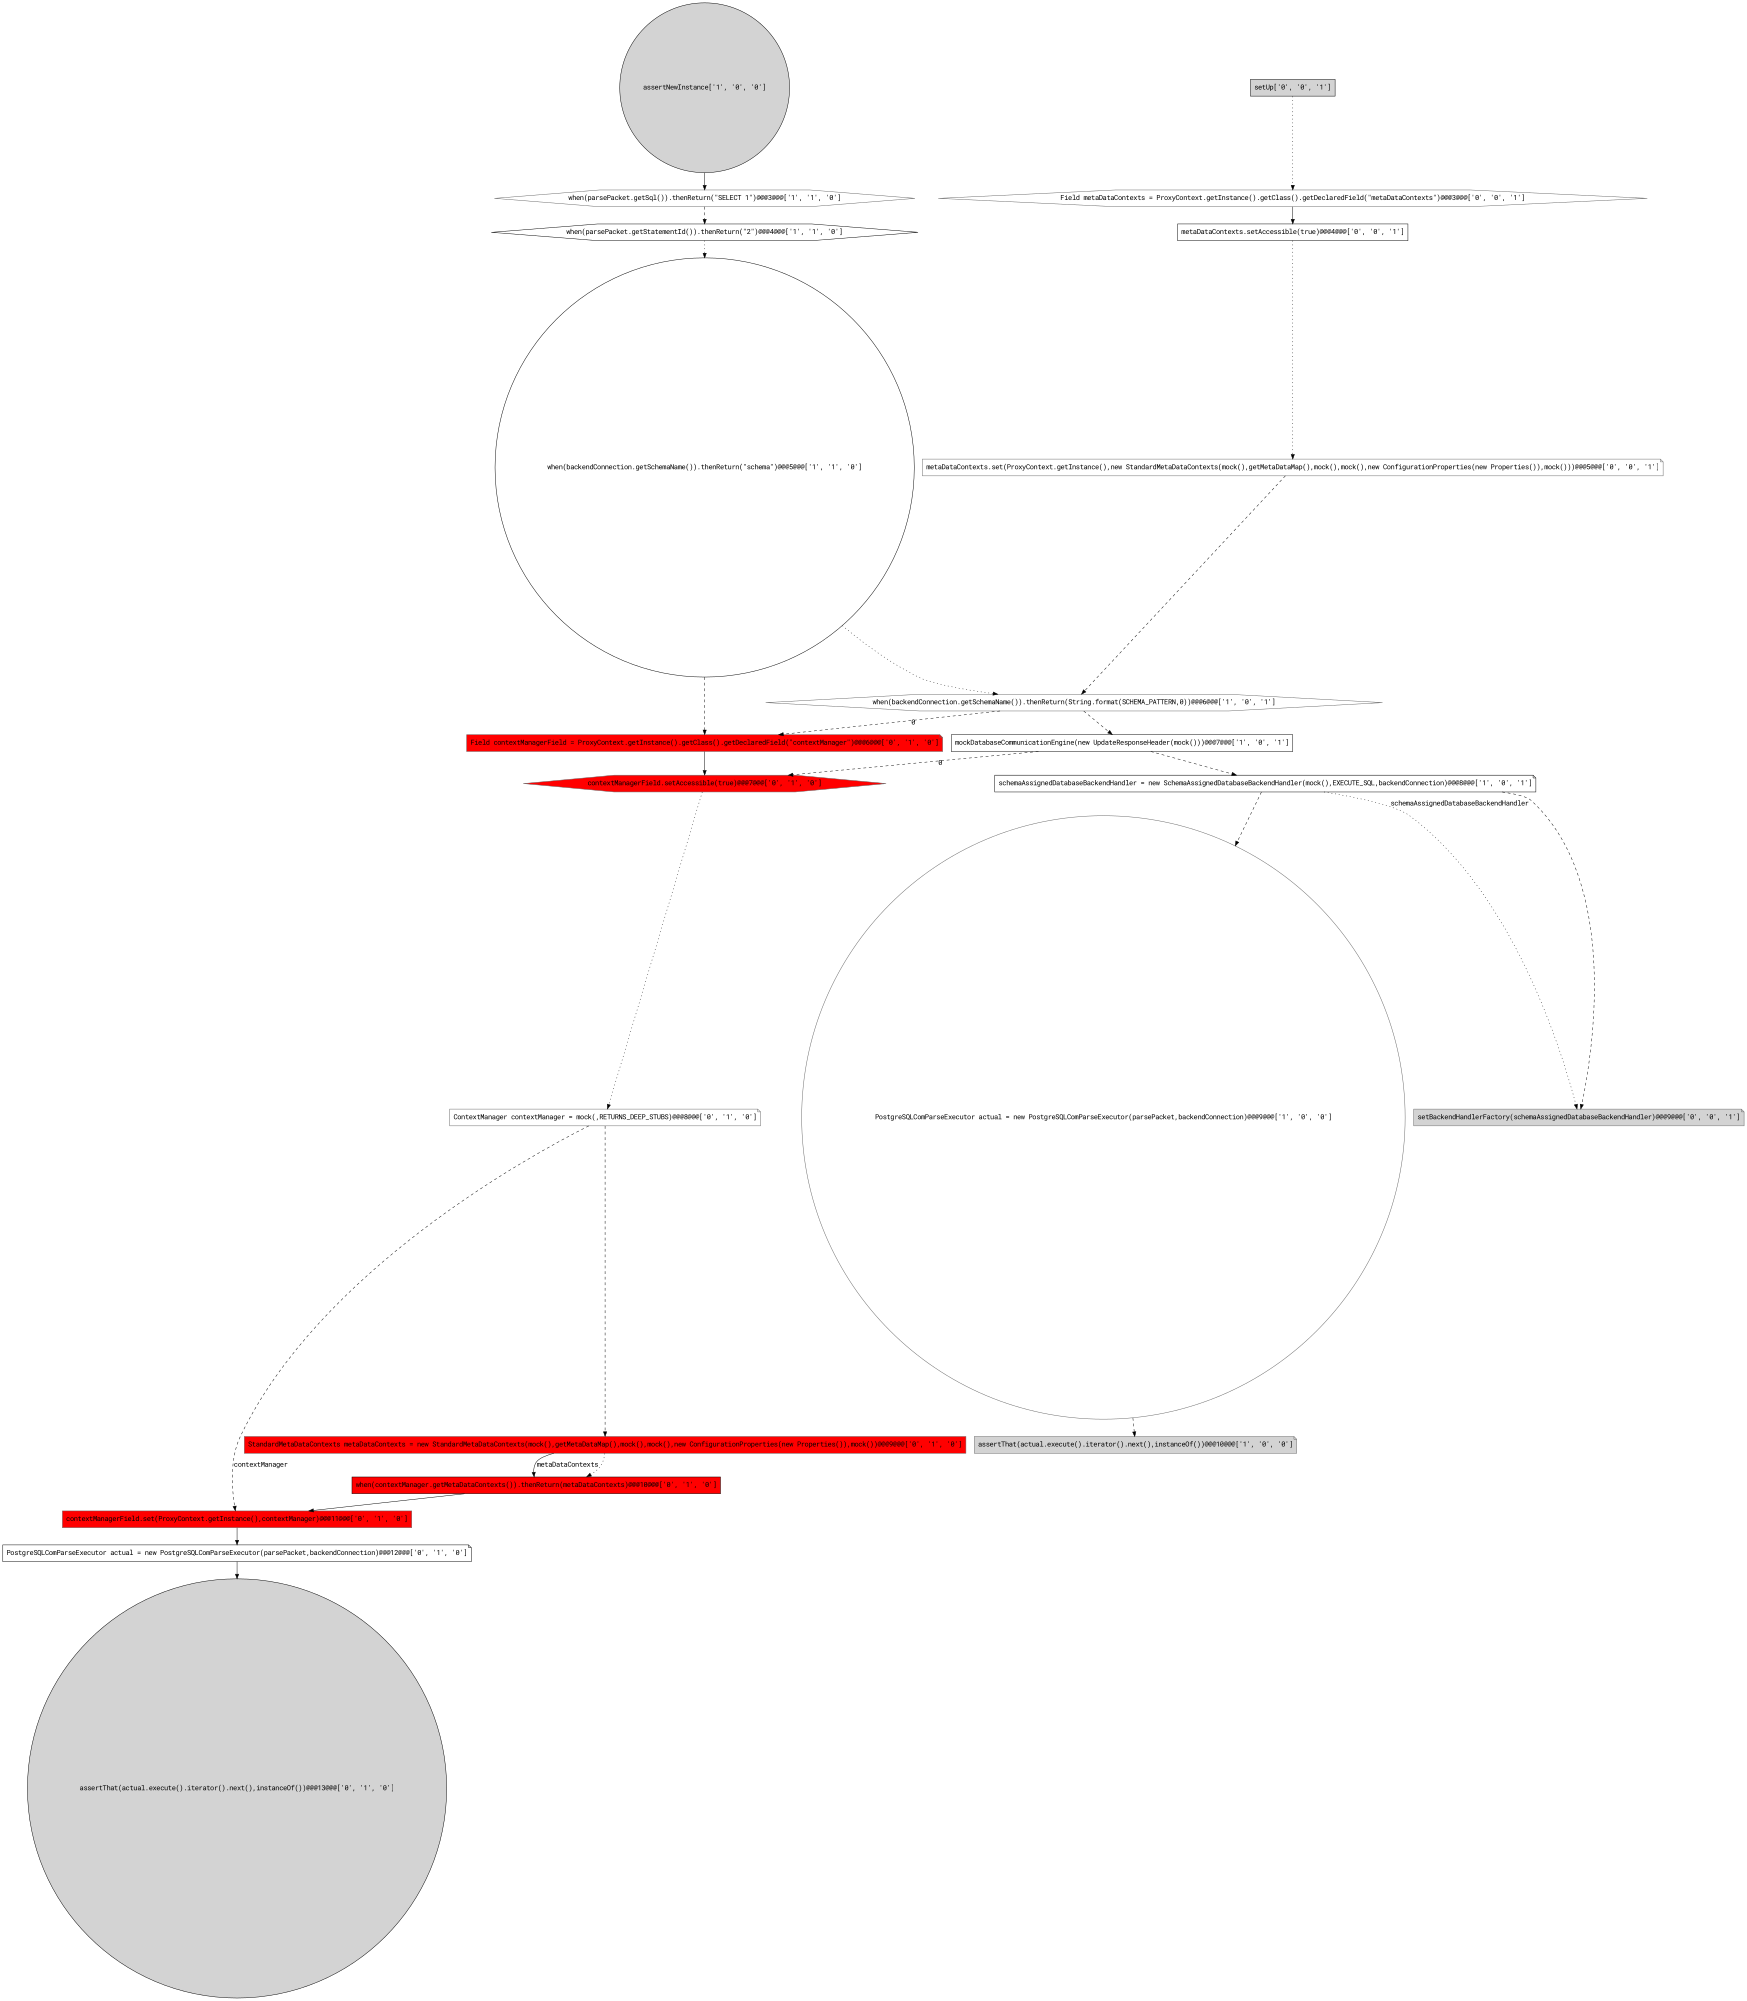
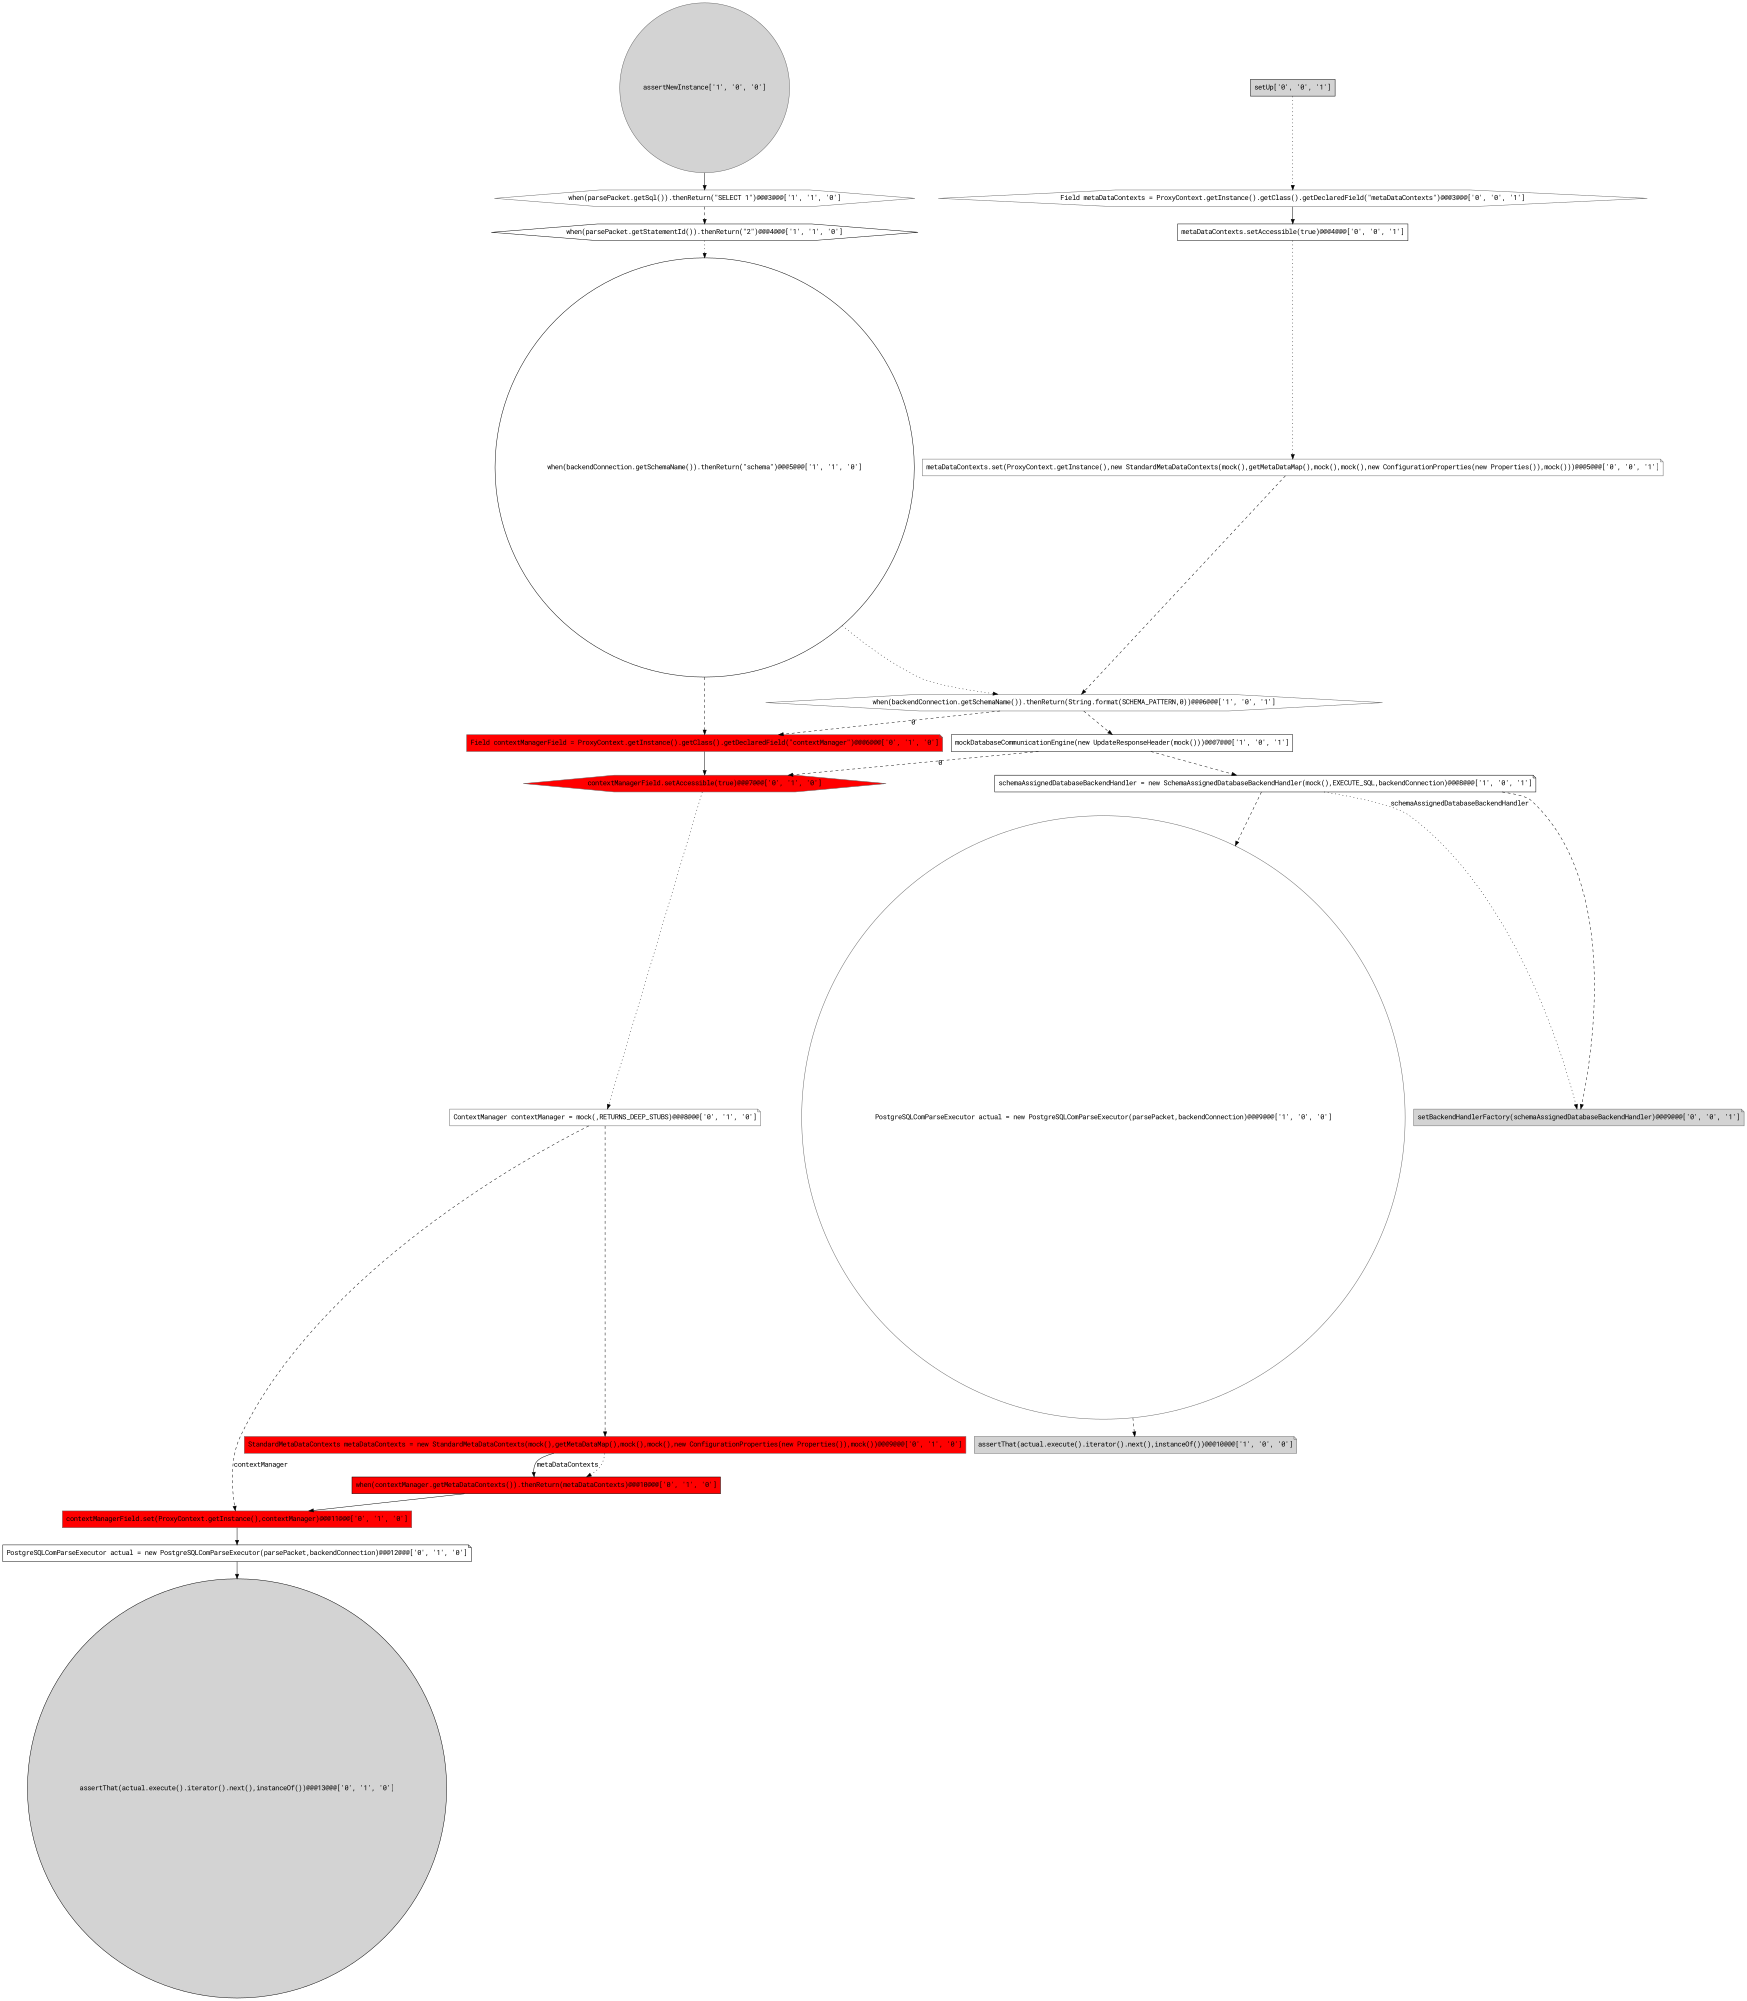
node "assertNewInstance['1', '0', '0']": color black -> gray40
